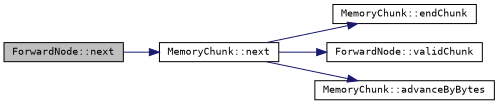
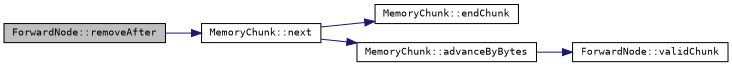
node "ForwardNode::next": label "ForwardNode::next" -> "ForwardNode::removeAfter"
edge "MemoryChunk::next" -> "ForwardNode::validChunk": now "MemoryChunk::advanceByBytes" -> "ForwardNode::validChunk"
